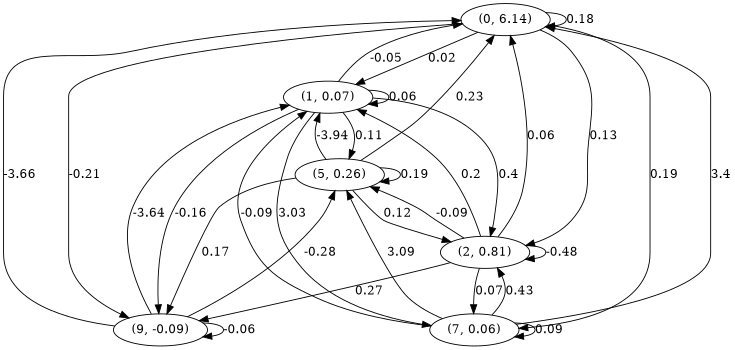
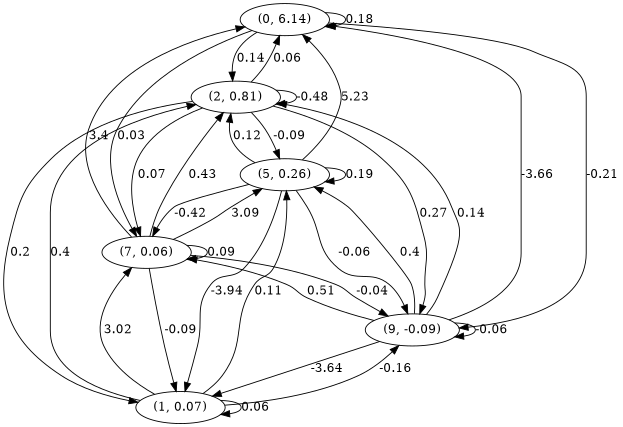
edge "(1, 0.07)" -> "(0, 6.14)": removed, label "-0.05"
edge "(0, 6.14)" -> "(1, 0.07)": removed, label "0.02"
edge "(5, 0.26)" -> "(0, 6.14)": label "0.23" -> "5.23"
edge "(0, 6.14)" -> "(2, 0.81)": label "0.13" -> "0.14"
edge "(9, -0.09)" -> "(2, 0.81)": added, label "0.14"
edge "(0, 6.14)" -> "(7, 0.06)": label "0.19" -> "0.03"
edge "(5, 0.26)" -> "(7, 0.06)": added, label "-0.42"
edge "(1, 0.07)" -> "(7, 0.06)": label "3.03" -> "3.02"
edge "(5, 0.26)" -> "(9, -0.09)": label "0.17" -> "-0.06"
edge "(9, -0.09)" -> "(5, 0.26)": label "-0.28" -> "0.4"
edge "(7, 0.06)" -> "(9, -0.09)": added, label "-0.04"
edge "(9, -0.09)" -> "(7, 0.06)": added, label "0.51"
